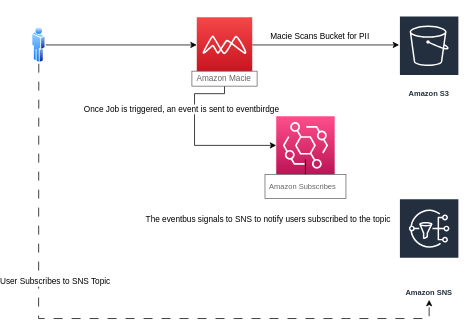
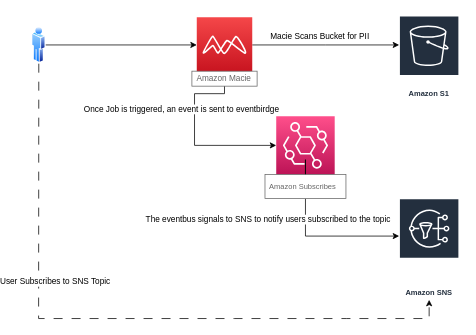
node "Amazon S3": label "Amazon S3" -> "Amazon S1"
edge "Amazon Subscribes" -> "Amazon SNS": added
